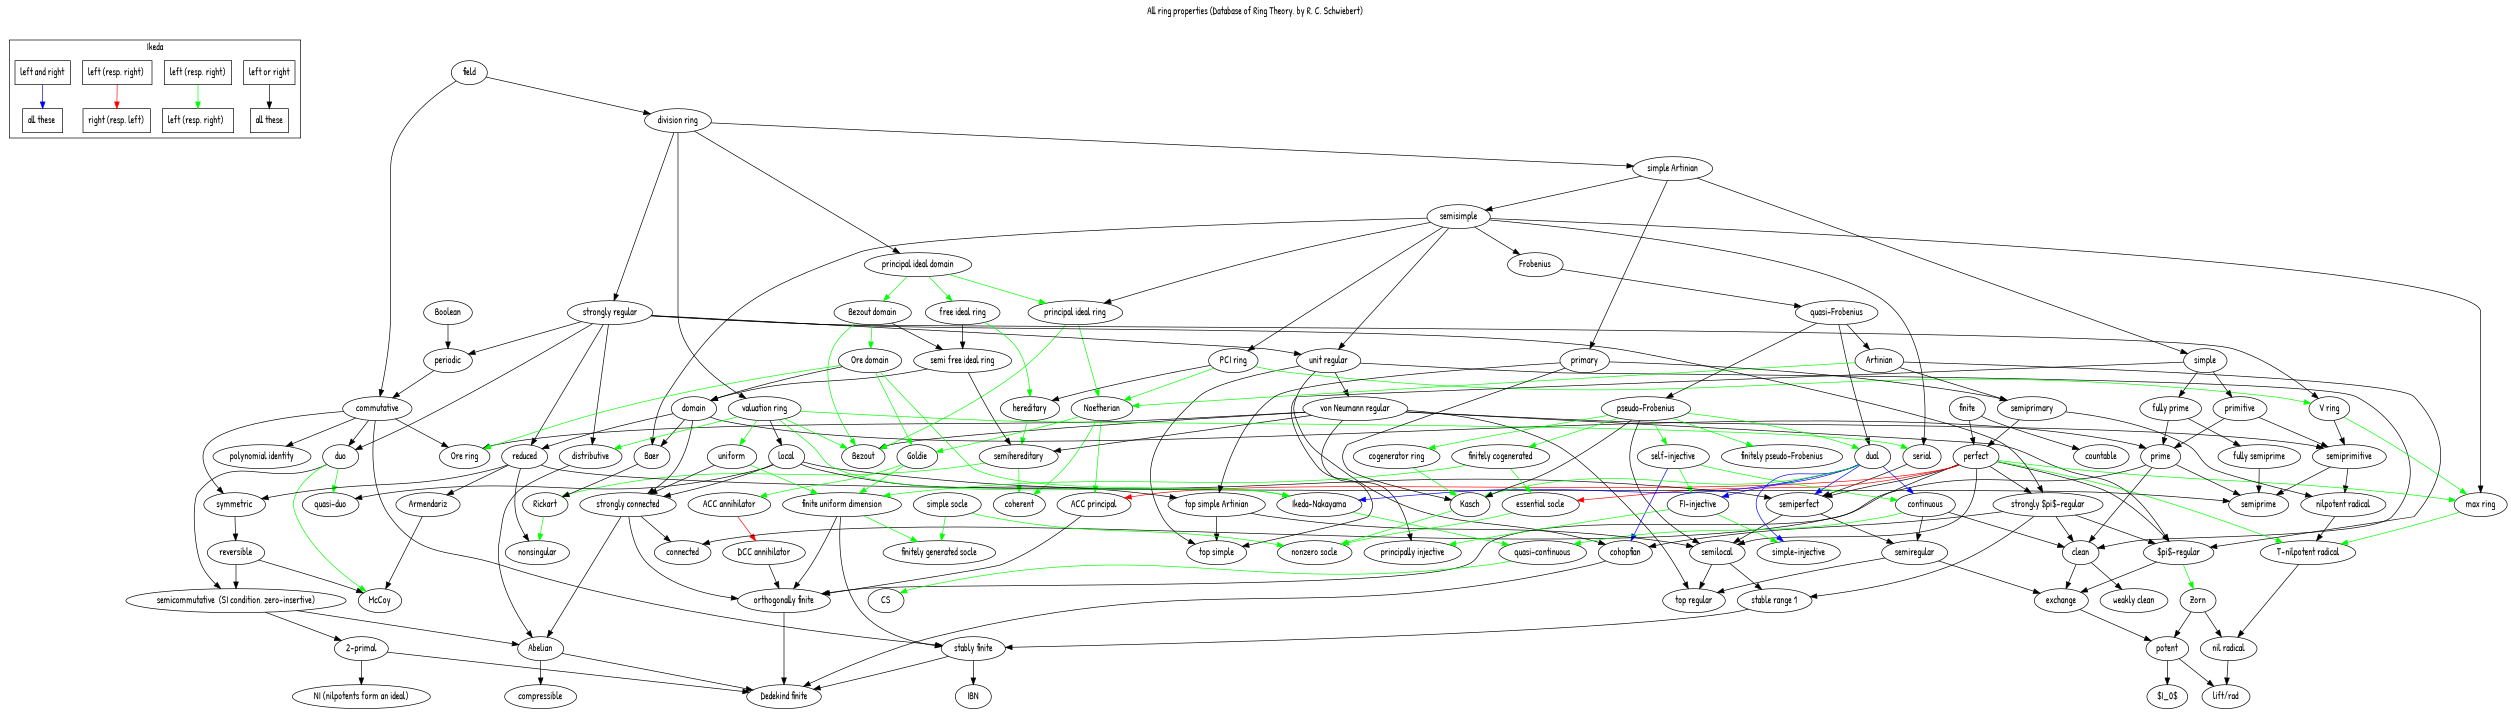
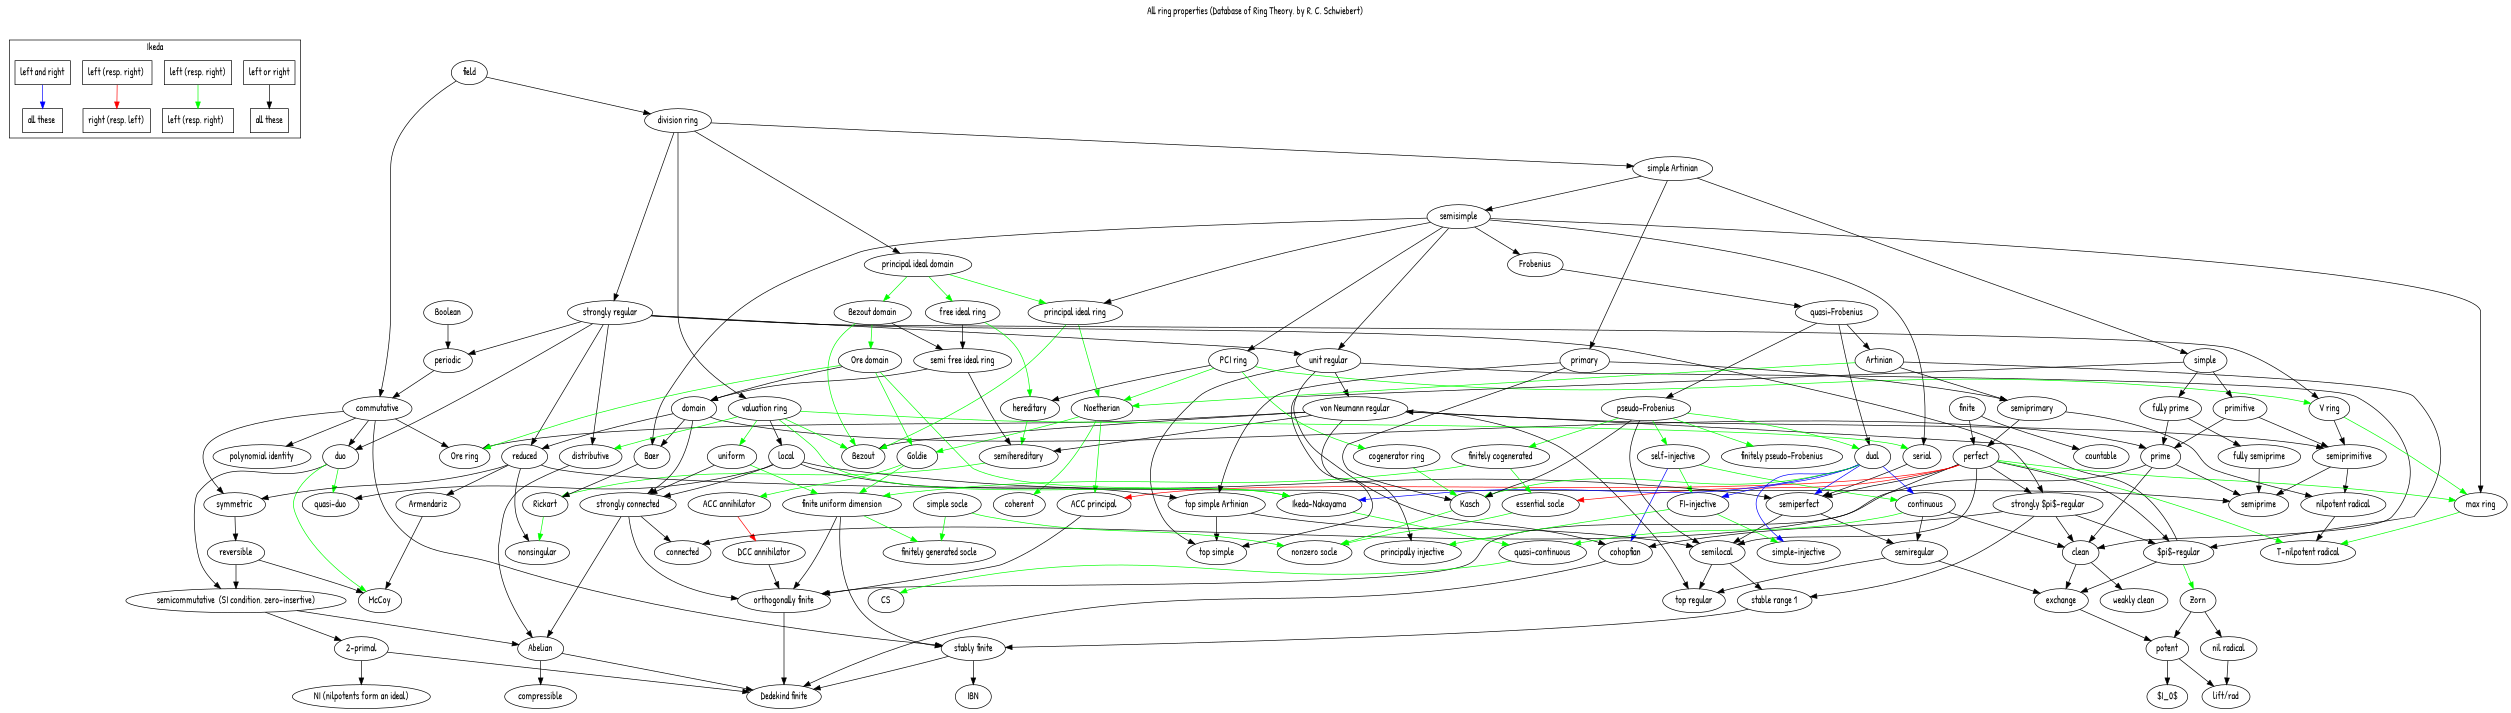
edge "pseudo-Frobenius" -> "cogenerator ring": now "PCI ring" -> "cogenerator ring"
edge "von Neumann regular" -> "$pi$-regular": reversed
edge "semihereditary" -> "coherent": removed
edge "T-nilpotent radical" -> "nil radical": removed
